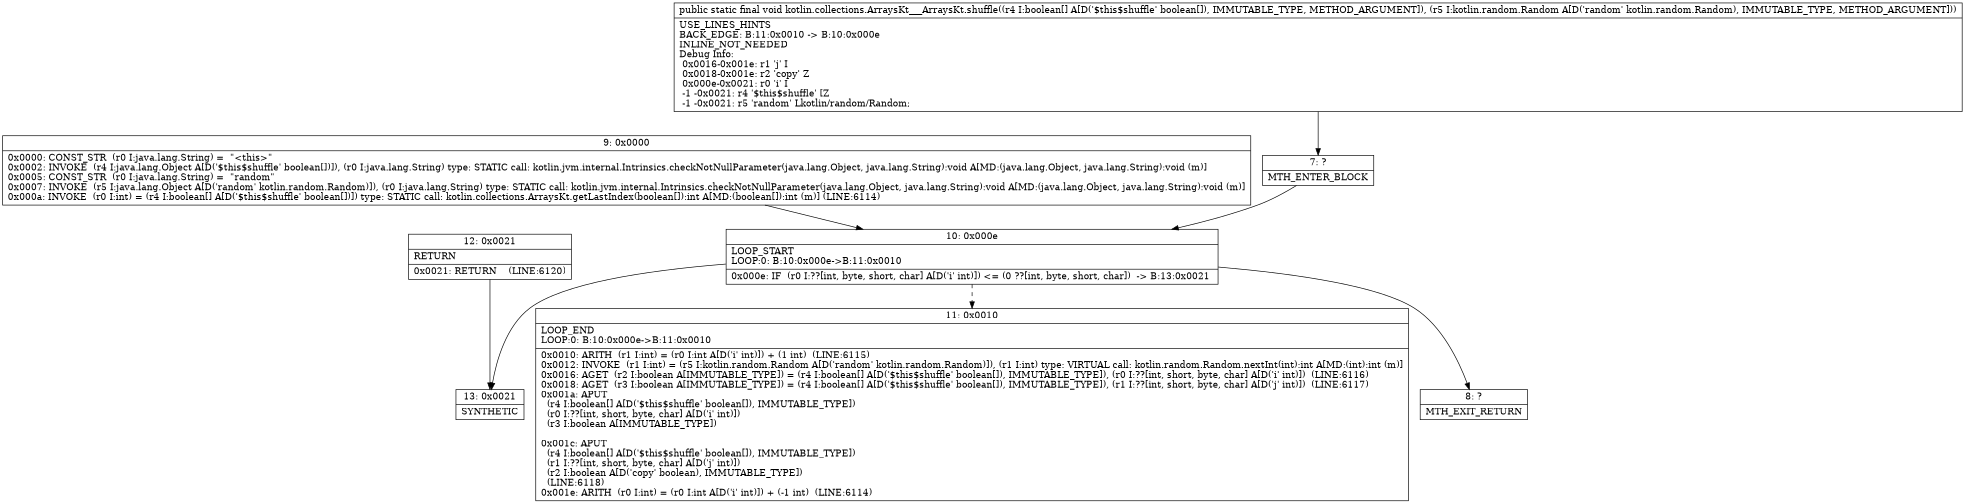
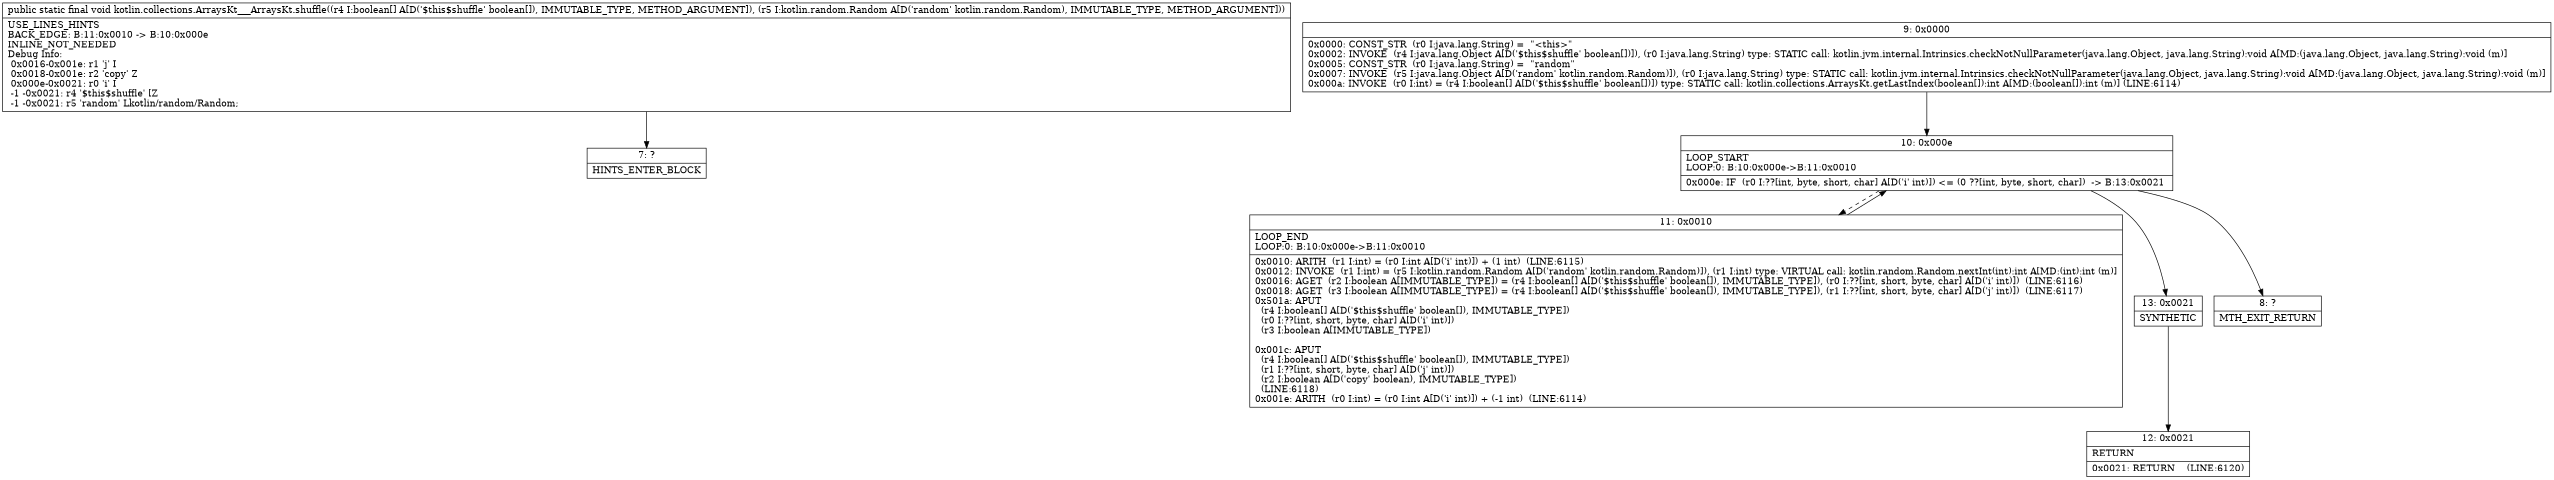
node "7: ?": text "MTH_ENTER_BLOCK" -> "HINTS_ENTER_BLOCK"
edge "7: ?" -> "10: 0x000e": now "11: 0x0010" -> "10: 0x000e"
edge "12: 0x0021" -> "13: 0x0021": reversed
node "11: 0x0010": text "0x001a: APUT" -> "0x501a: APUT"
